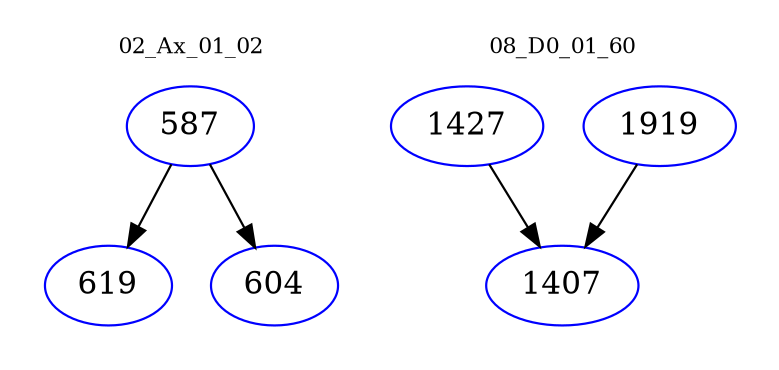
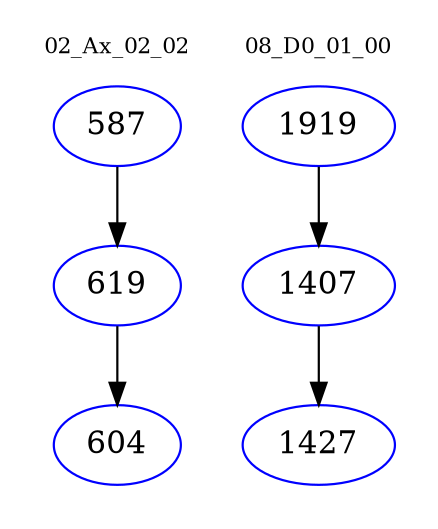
cluster "02_Ax_01_02": label "02_Ax_01_02" -> "02_Ax_02_02"
cluster "08_D0_01_60": label "08_D0_01_60" -> "08_D0_01_00"
edge "587" -> "604": now "619" -> "604"
edge "1427" -> "1407": reversed
